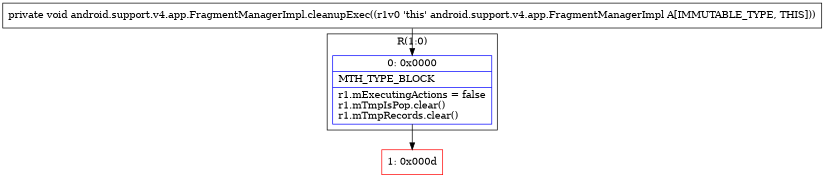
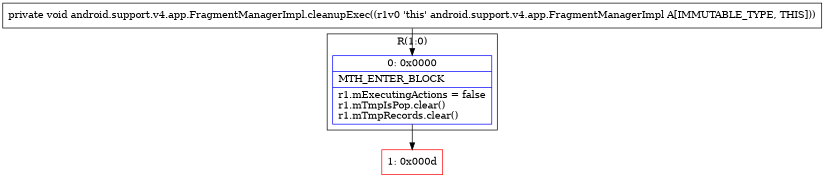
node "0: 0x0000": text "MTH_TYPE_BLOCK" -> "MTH_ENTER_BLOCK"
